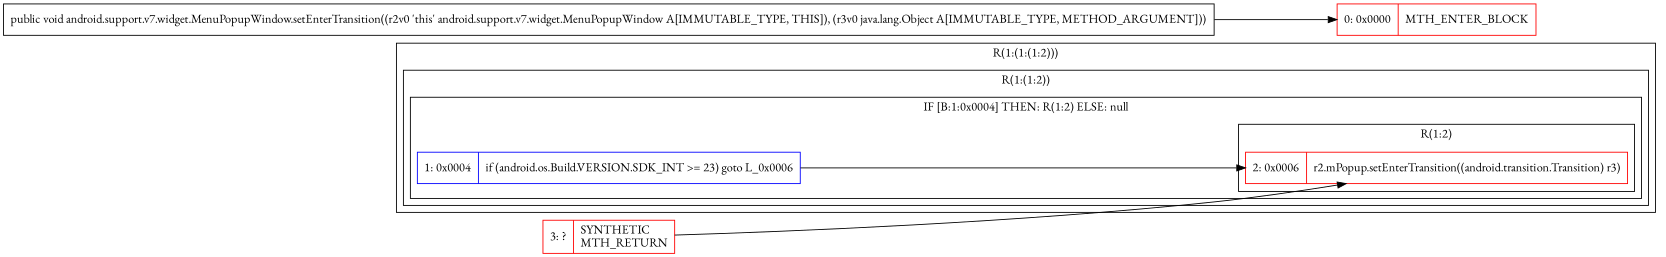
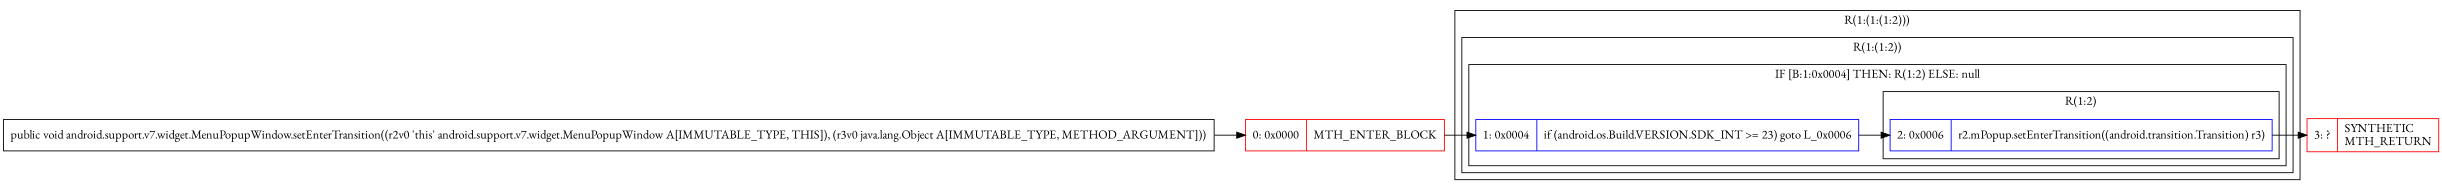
edge "0: 0x0000" -> "1: 0x0004": added
node "2: 0x0006": color red -> blue
edge "3: ?" -> "2: 0x0006": reversed
